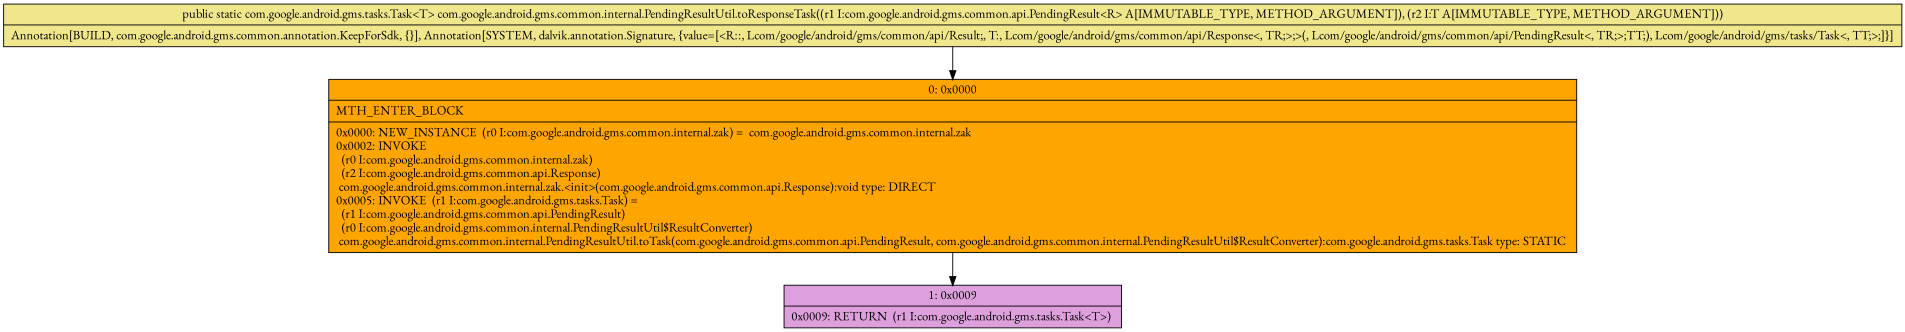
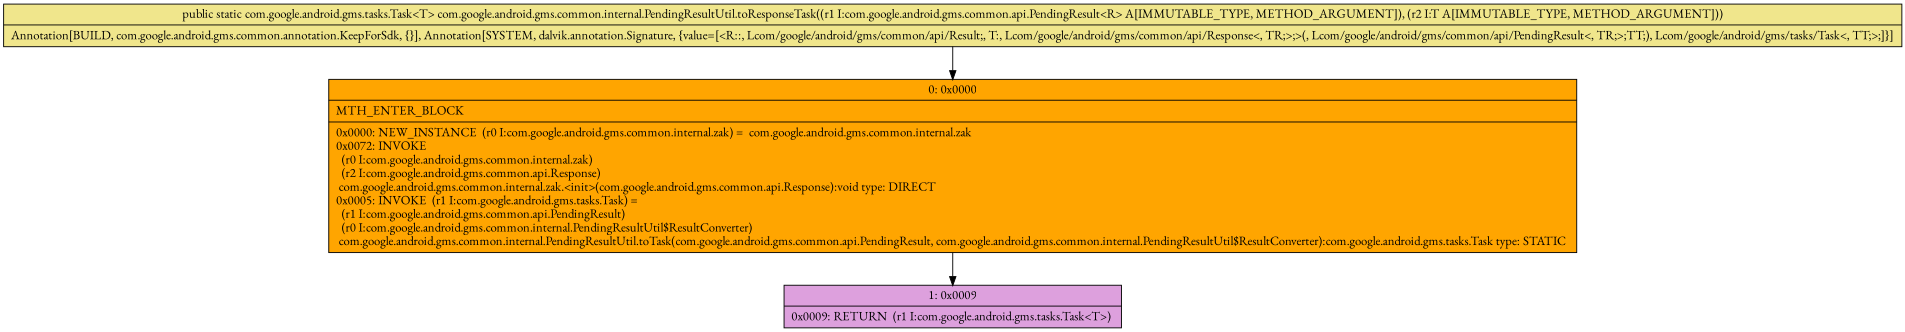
node "0: 0x0000": text "0x0002: INVOKE" -> "0x0072: INVOKE"
